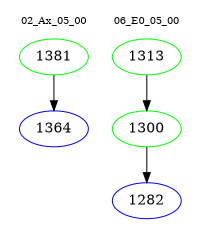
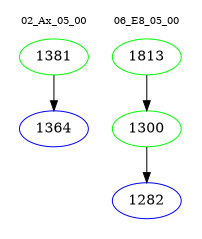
cluster "06_E0_05_00": label "06_E0_05_00" -> "06_E8_05_00"
node "1313": label "1313" -> "1813"
